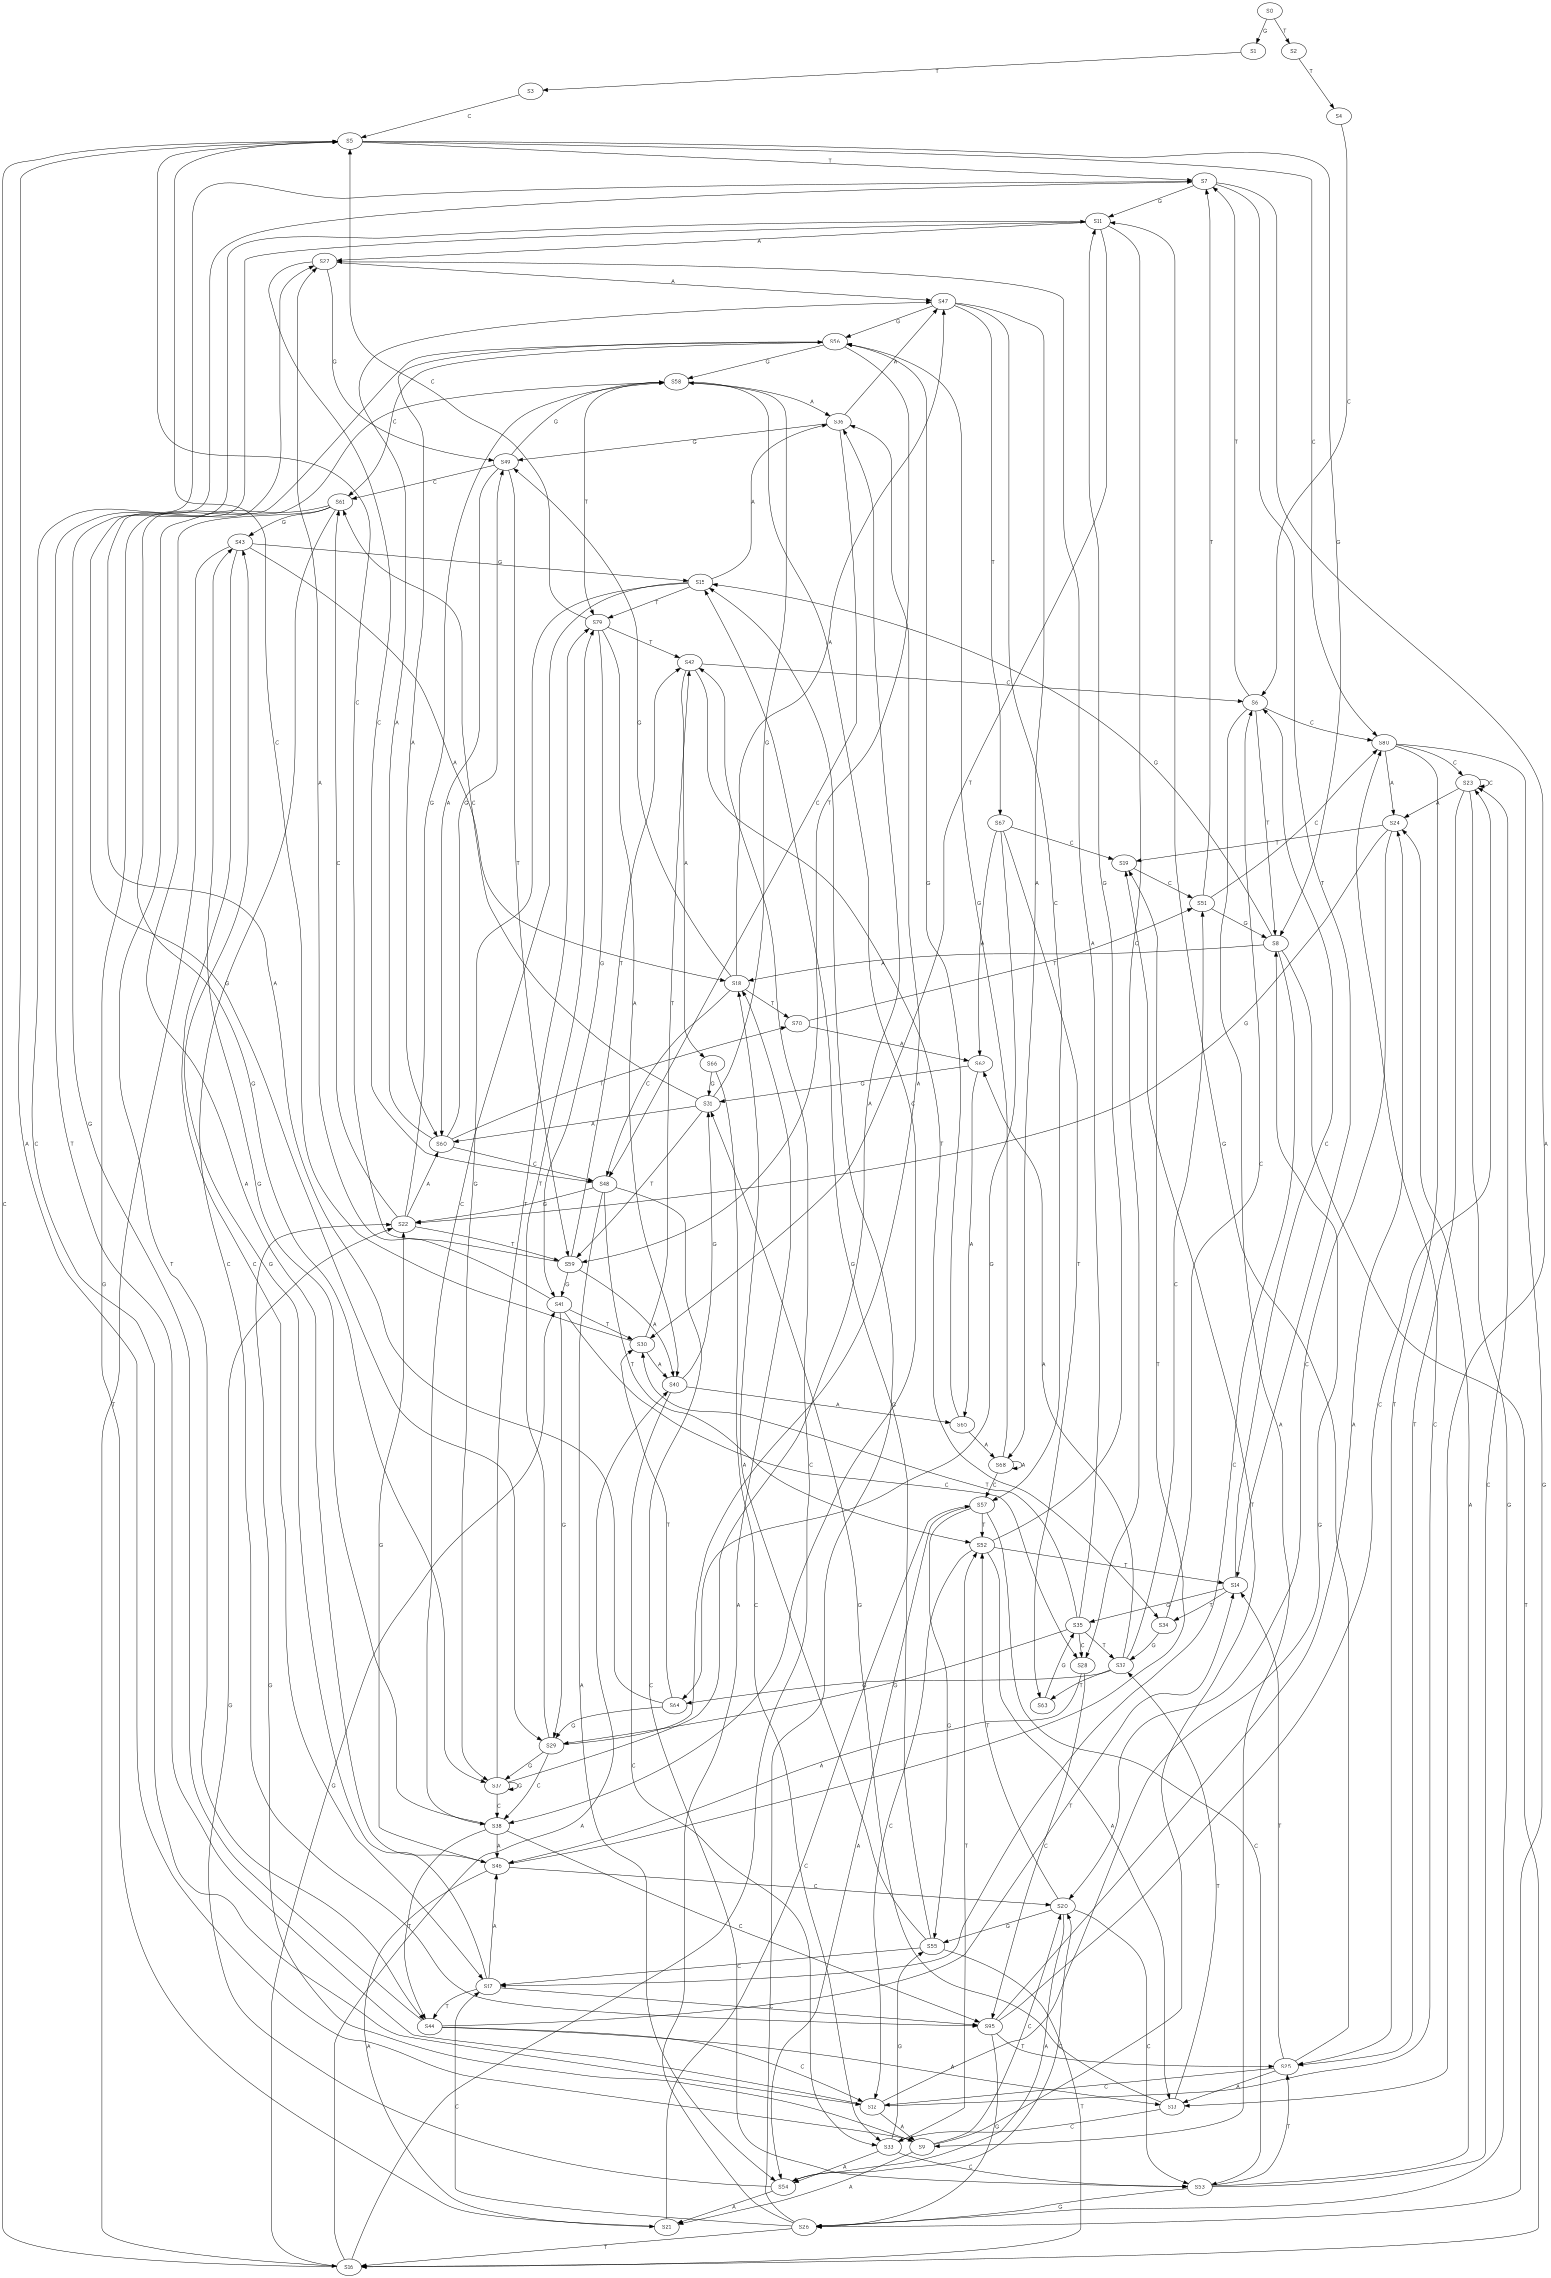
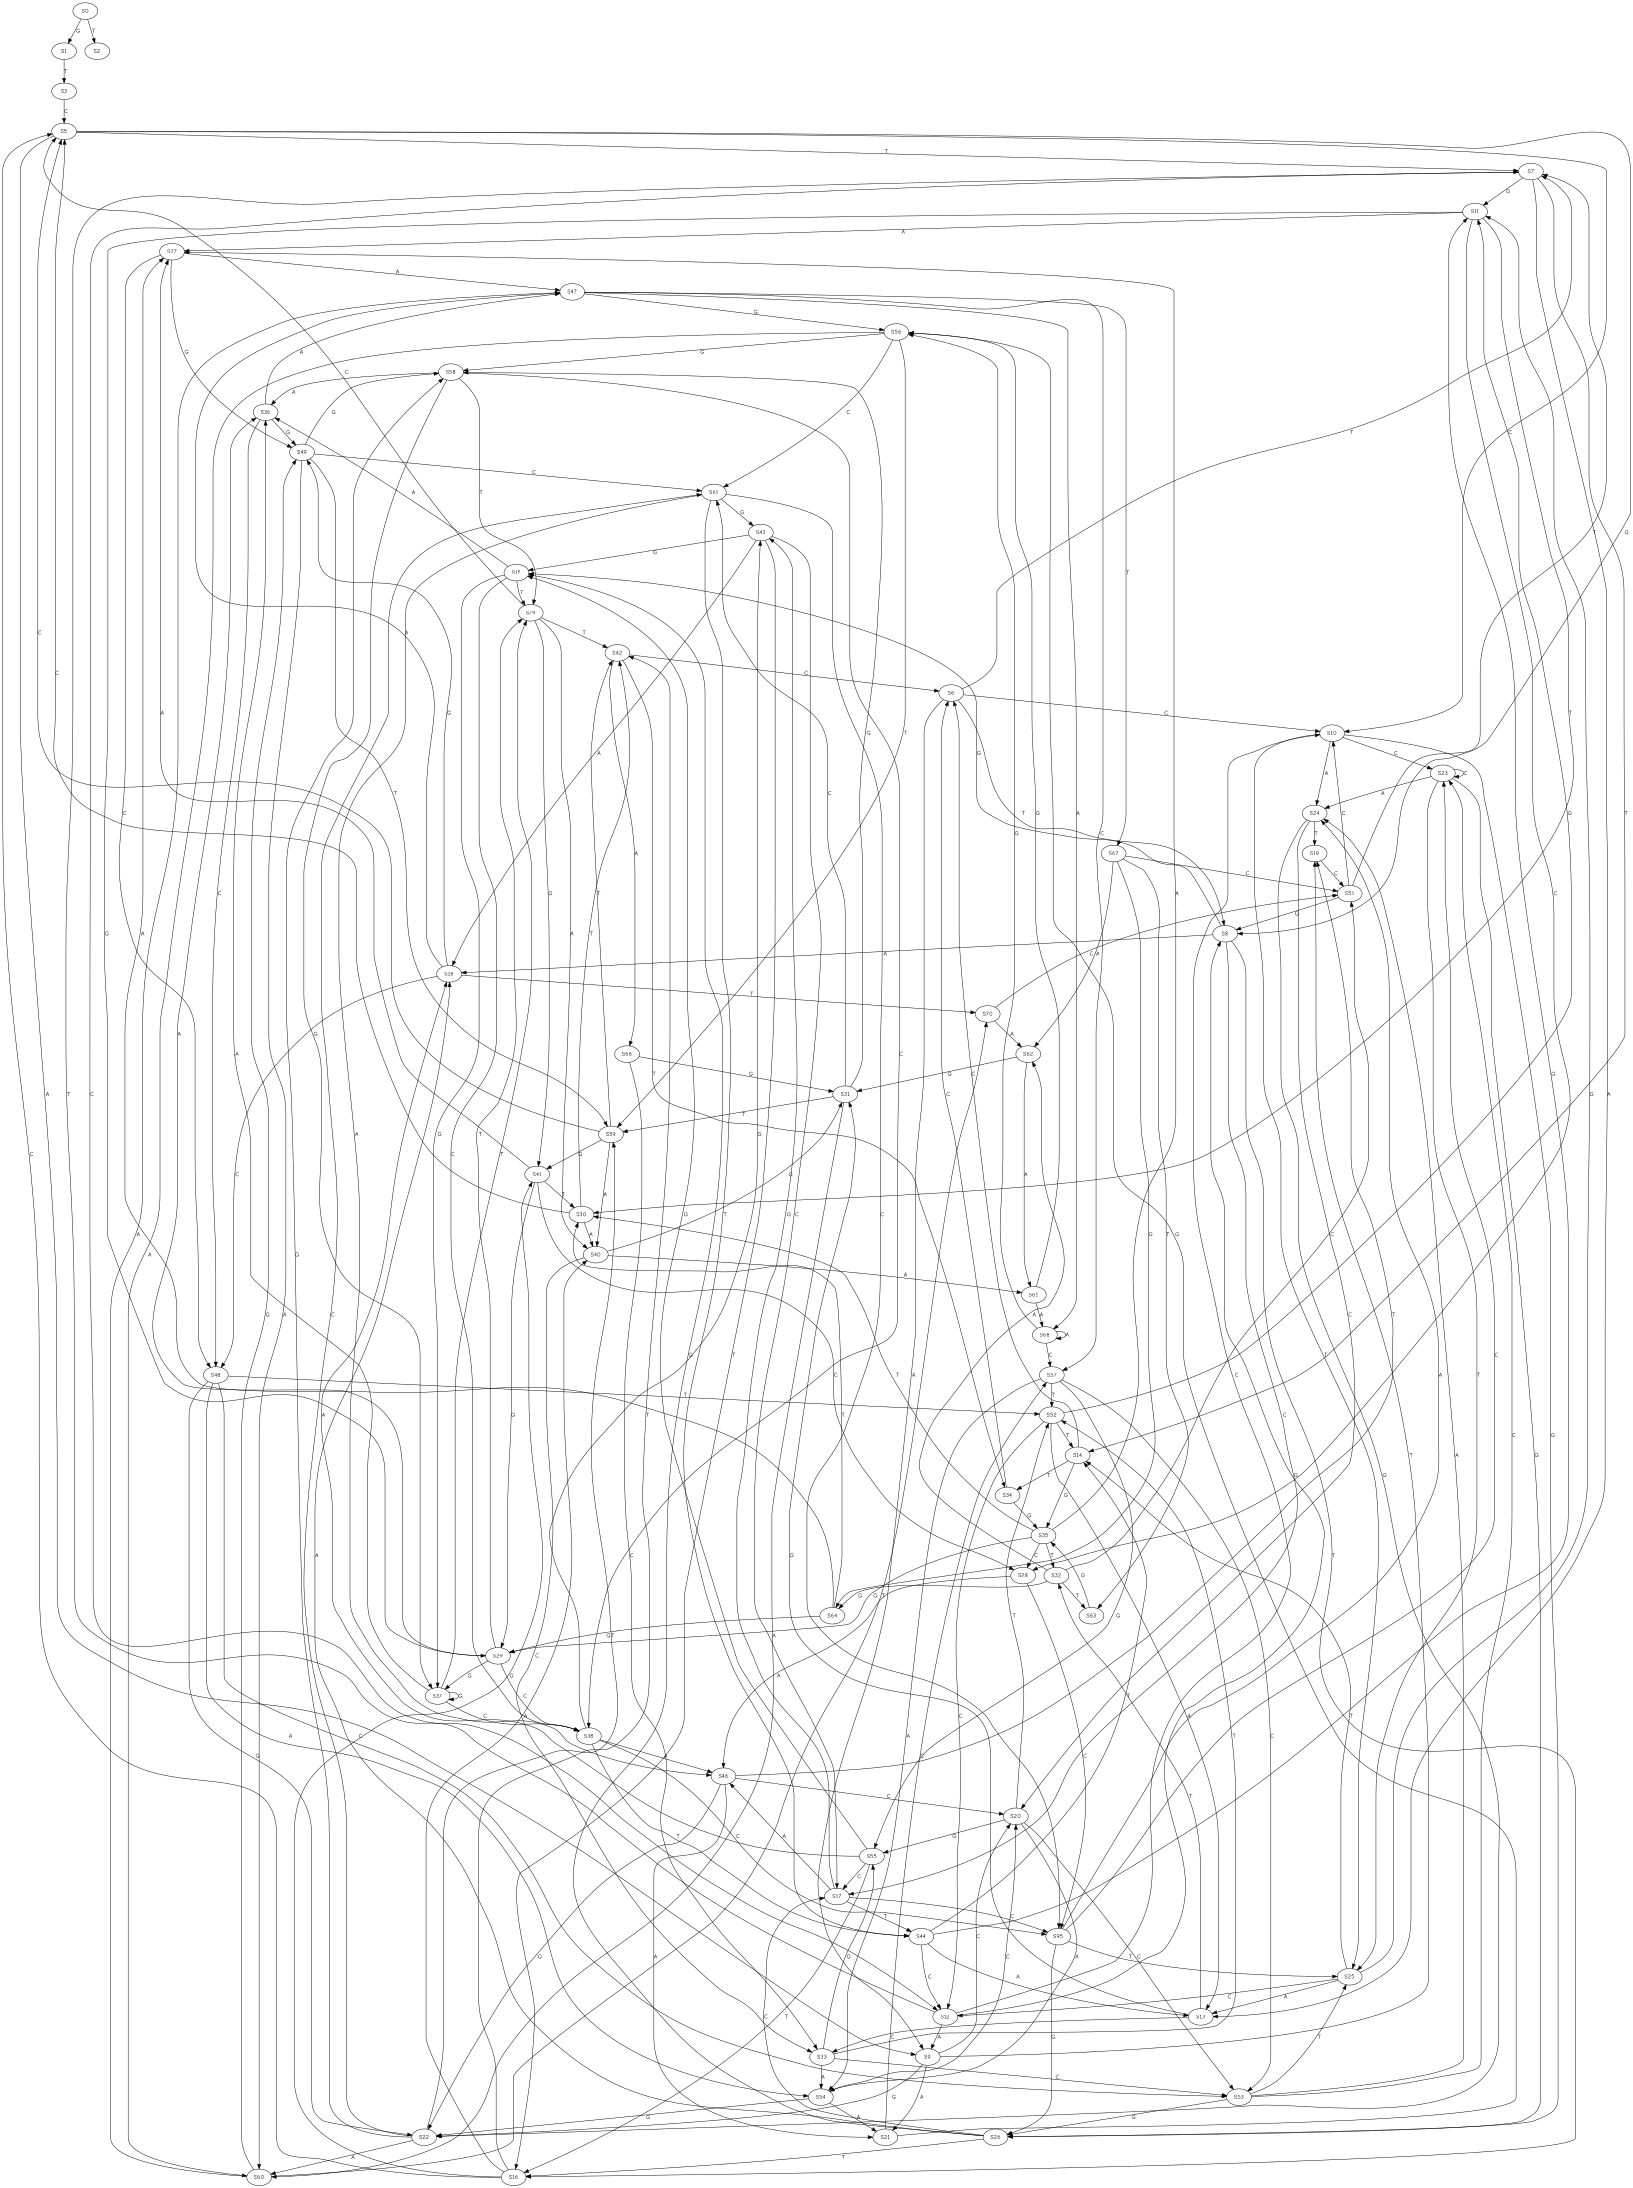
node "S4": removed
node "S80": label "S80" -> "S10"
edge "S67" -> "S19": now "S67" -> "S51"
edge "S70" -> "S51": label "T" -> "C"
edge "S60" -> "S48": removed, label "C"
edge "S16" -> "S42": label "C" -> "T"
edge "S34" -> "S32": now "S34" -> "S35"
